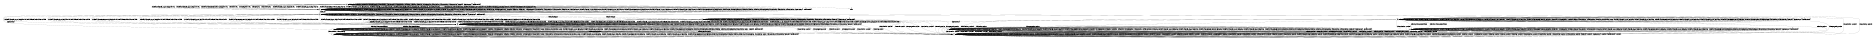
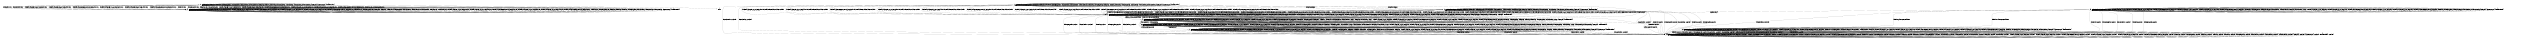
edge "s1" -> "s2": removed, label "[IncRetryTkn]/"
edge "s8" -> "s7": added, label "[ChgDestConID-Ori]/"
